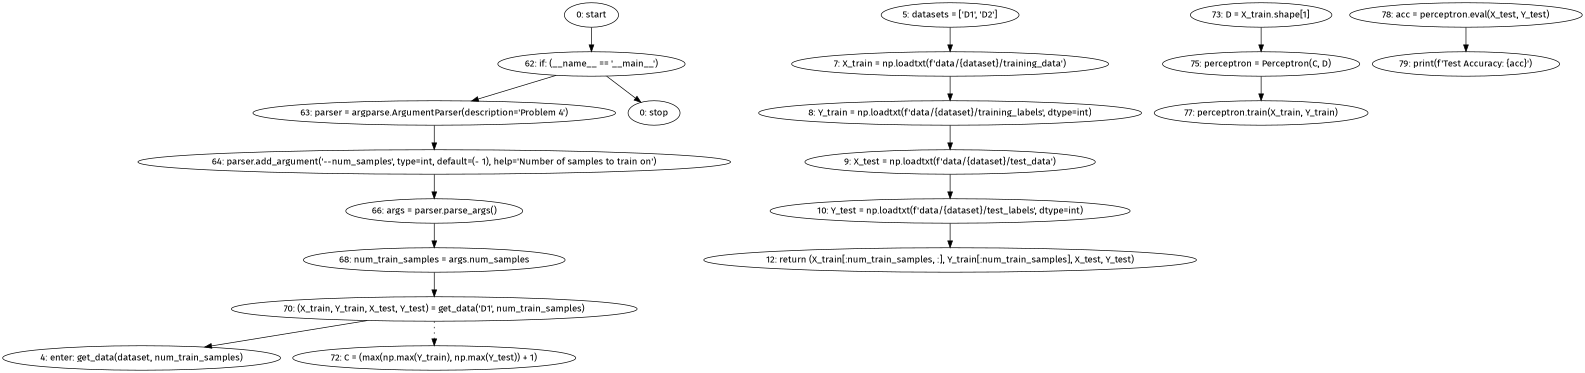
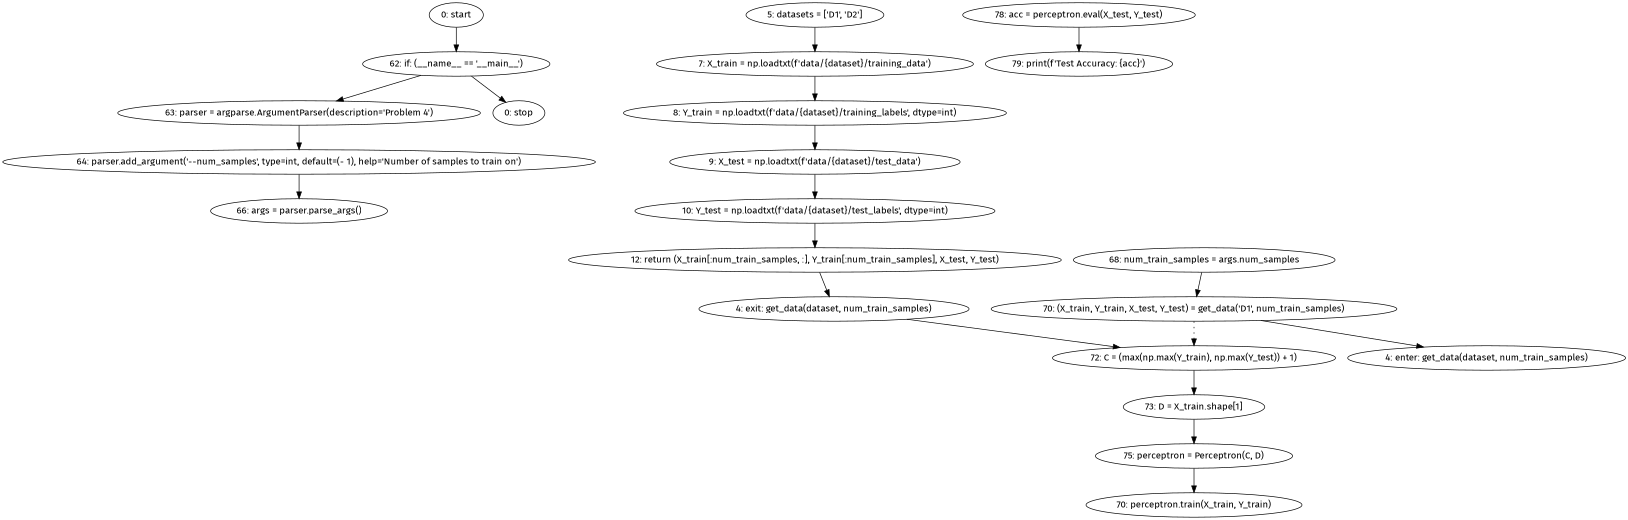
node "77: perceptron.train(X_train, Y_train)": label "77: perceptron.train(X_train, Y_train)" -> "70: perceptron.train(X_train, Y_train)"
edge "66: args = parser.parse_args()" -> "68: num_train_samples = args.num_samples": removed
node "4: exit: get_data(dataset, num_train_samples)": added
edge "72: C = (max(np.max(Y_train), np.max(Y_test)) + 1)" -> "73: D = X_train.shape[1]": added
